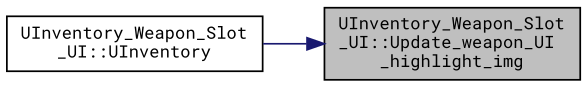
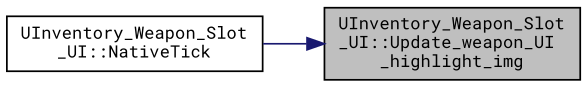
node "UInventory_Weapon_Slot _UI::UInventory": label "UInventory_Weapon_Slot _UI::UInventory" -> "UInventory_Weapon_Slot _UI::NativeTick"
